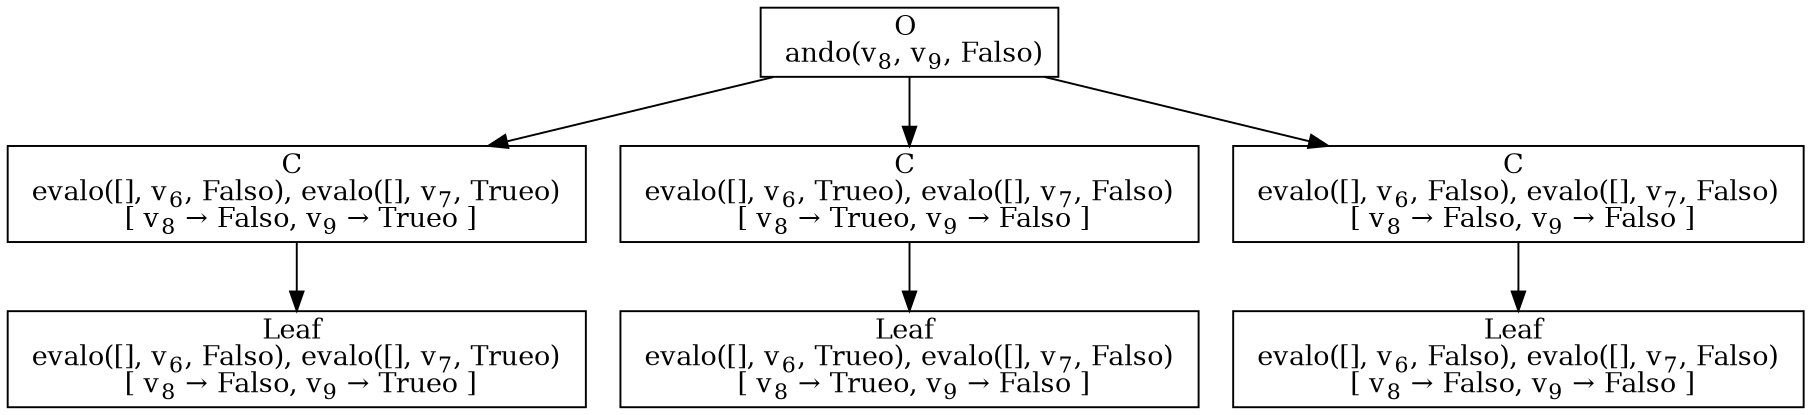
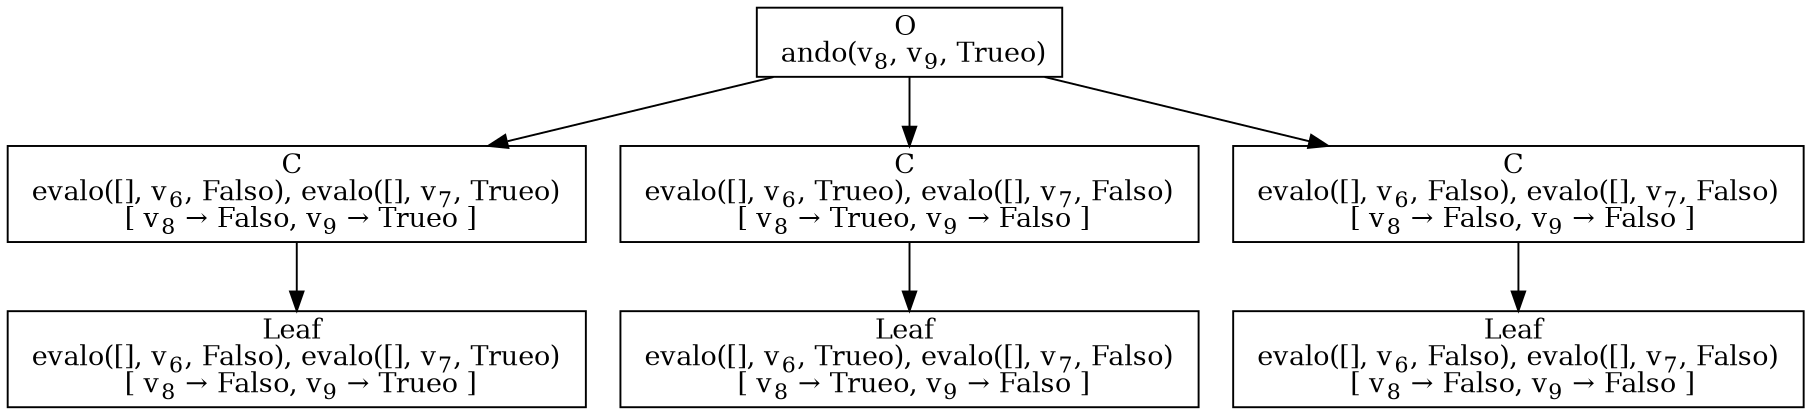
node "O": text ", Falso)" -> ", Trueo)"
